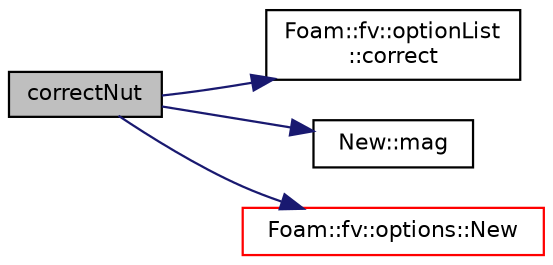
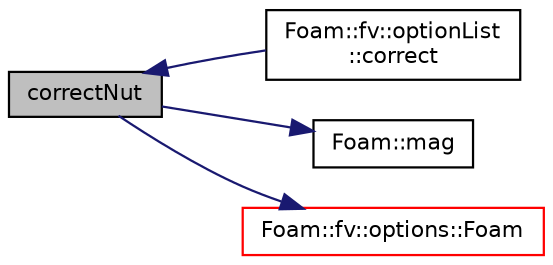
edge "correctNut" -> "Foam::fv::optionList ::correct": reversed
node "New::mag": label "New::mag" -> "Foam::mag"
node "Foam::fv::options::New": label "Foam::fv::options::New" -> "Foam::fv::options::Foam"
